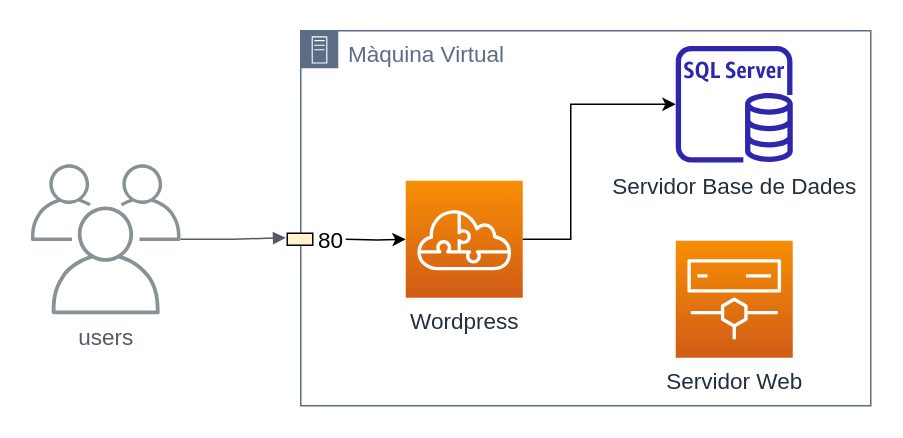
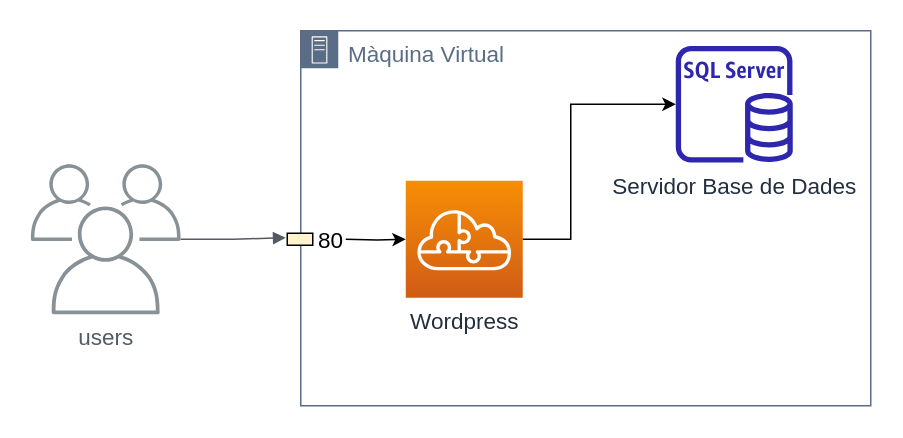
node "Servidor Web": removed
